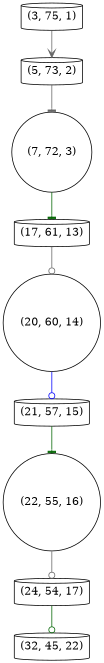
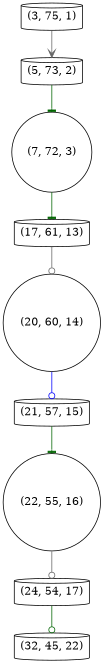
edge "(5, 73, 2)" -> "(7, 72, 3)": color gray40 -> darkgreen
